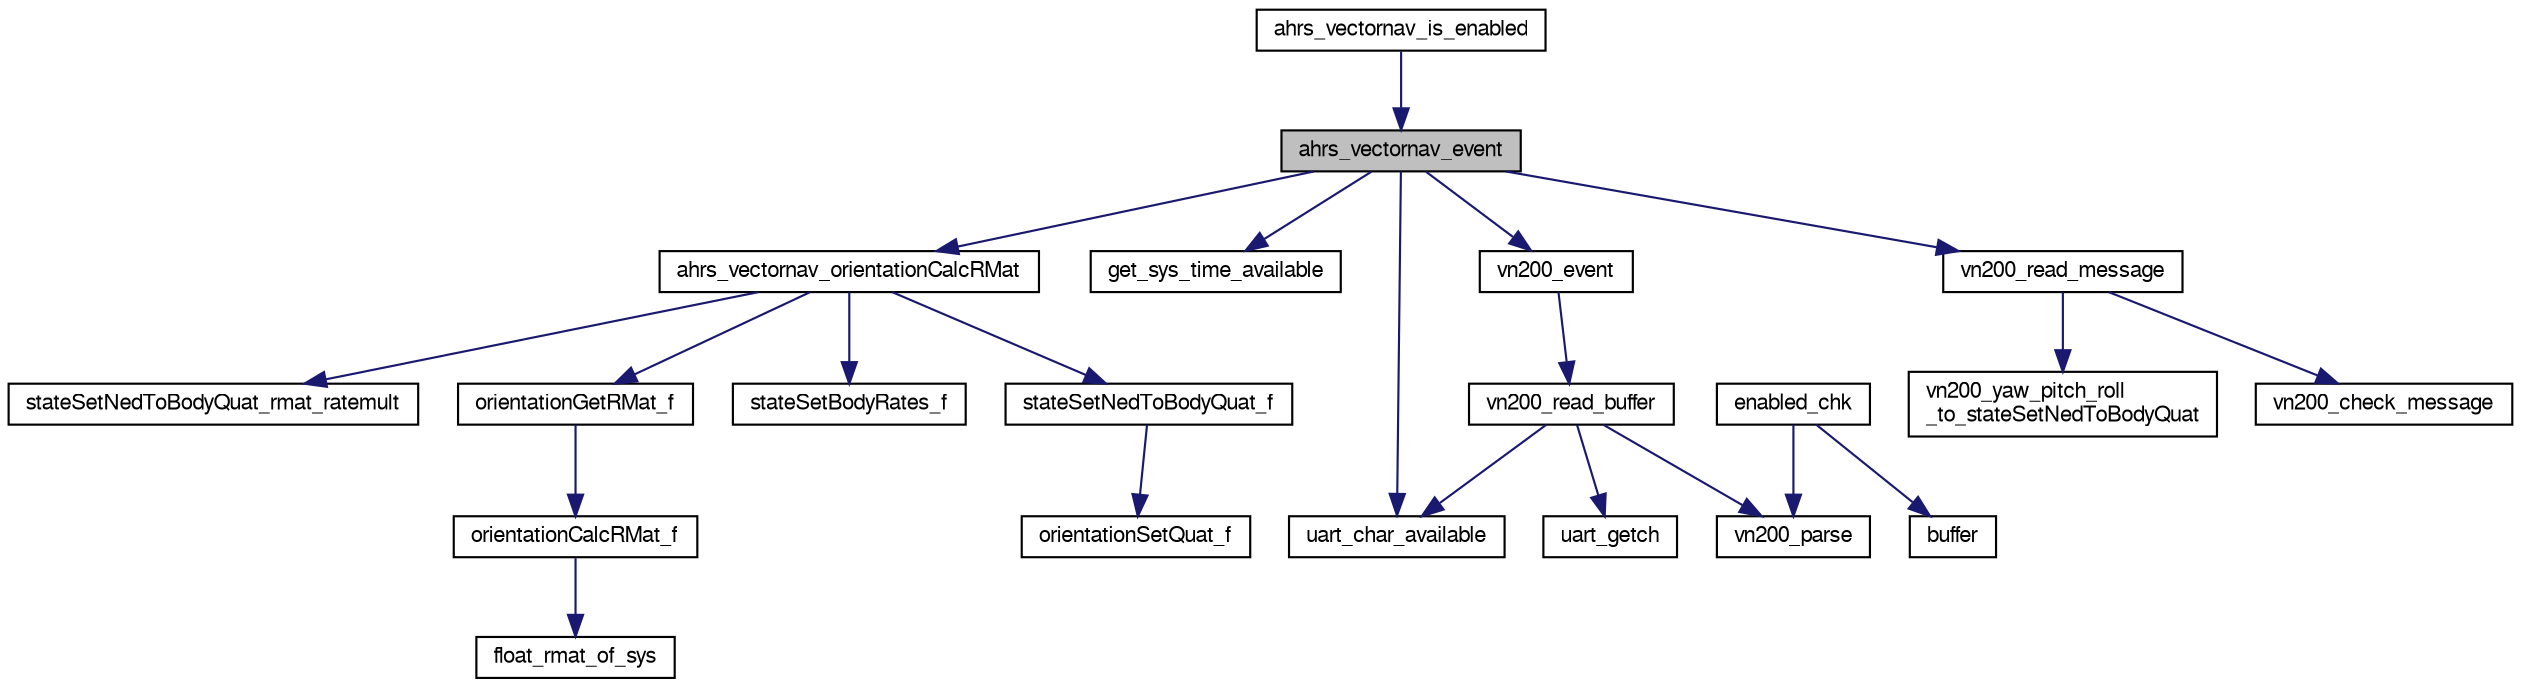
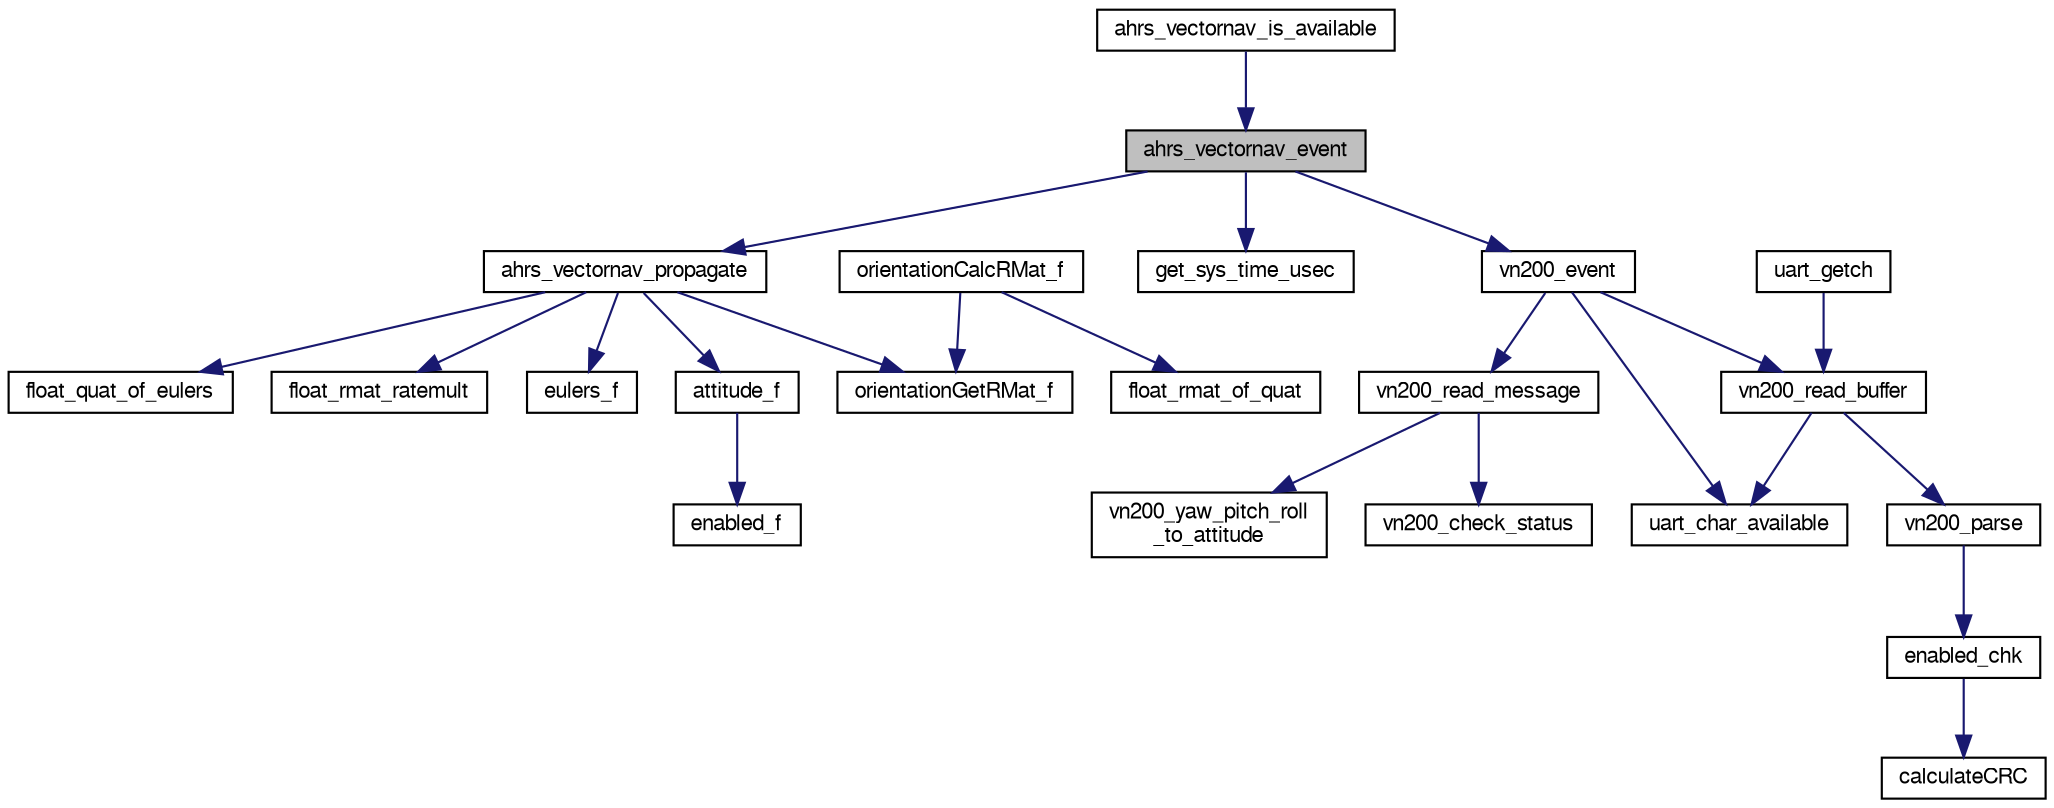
node "ahrs_vectornav_is_enabled": label "ahrs_vectornav_is_enabled" -> "ahrs_vectornav_is_available"
edge "ahrs_vectornav_event" -> "vn200_read_message": now "vn200_event" -> "vn200_read_message"
node "ahrs_vectornav_orientationCalcRMat": label "ahrs_vectornav_orientationCalcRMat" -> "ahrs_vectornav_propagate"
node "get_sys_time_available": label "get_sys_time_available" -> "get_sys_time_usec"
edge "ahrs_vectornav_event" -> "uart_char_available": now "vn200_event" -> "uart_char_available"
node "float_quat_of_eulers": added
node "stateSetNedToBodyQuat_rmat_ratemult": label "stateSetNedToBodyQuat_rmat_ratemult" -> "float_rmat_ratemult"
node "stateSetBodyRates_f": label "stateSetBodyRates_f" -> "eulers_f"
node "stateSetNedToBodyQuat_f": label "stateSetNedToBodyQuat_f" -> "attitude_f"
node "vn200_yaw_pitch_roll _to_stateSetNedToBodyQuat": label "vn200_yaw_pitch_roll _to_stateSetNedToBodyQuat" -> "vn200_yaw_pitch_roll _to_attitude"
node "vn200_check_message": label "vn200_check_message" -> "vn200_check_status"
edge "orientationGetRMat_f" -> "orientationCalcRMat_f": reversed
edge "vn200_read_buffer" -> "uart_getch": reversed
edge "enabled_chk" -> "vn200_parse": reversed
node "orientationSetQuat_f": label "orientationSetQuat_f" -> "enabled_f"
node "buffer": label "buffer" -> "calculateCRC"
node "float_rmat_of_sys": label "float_rmat_of_sys" -> "float_rmat_of_quat"
